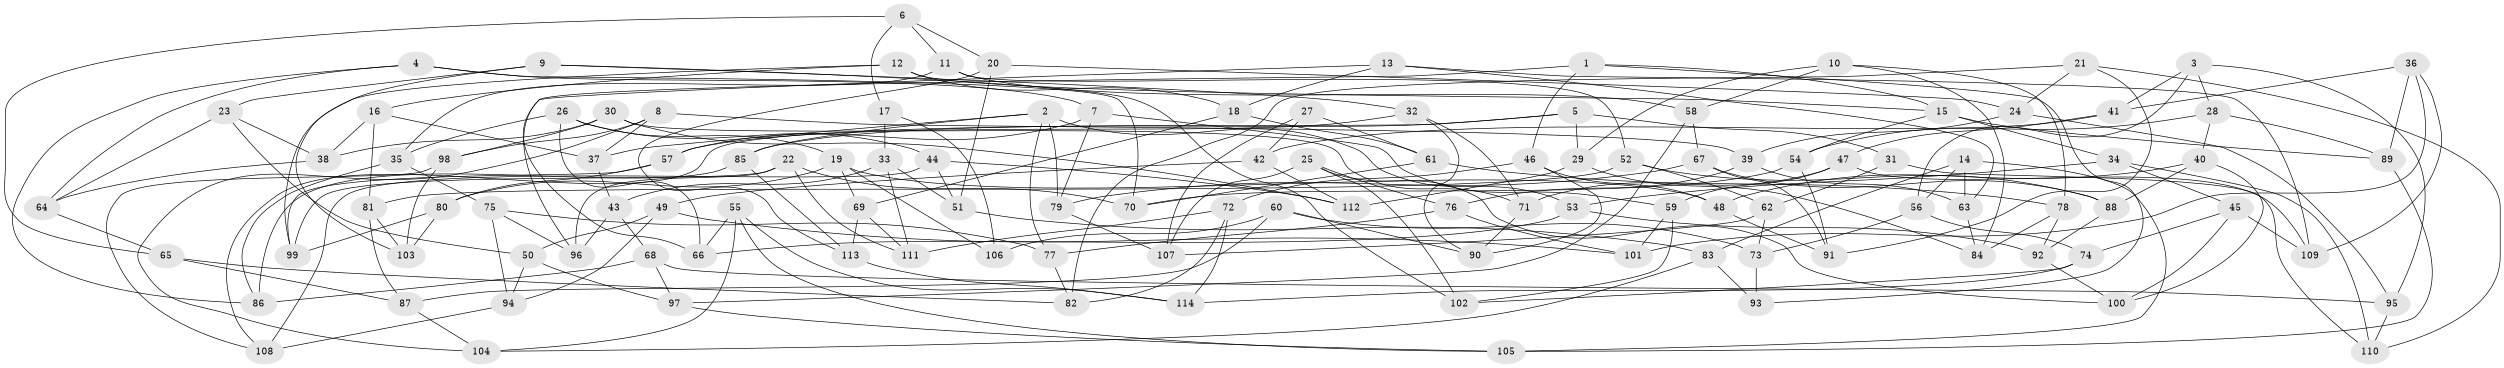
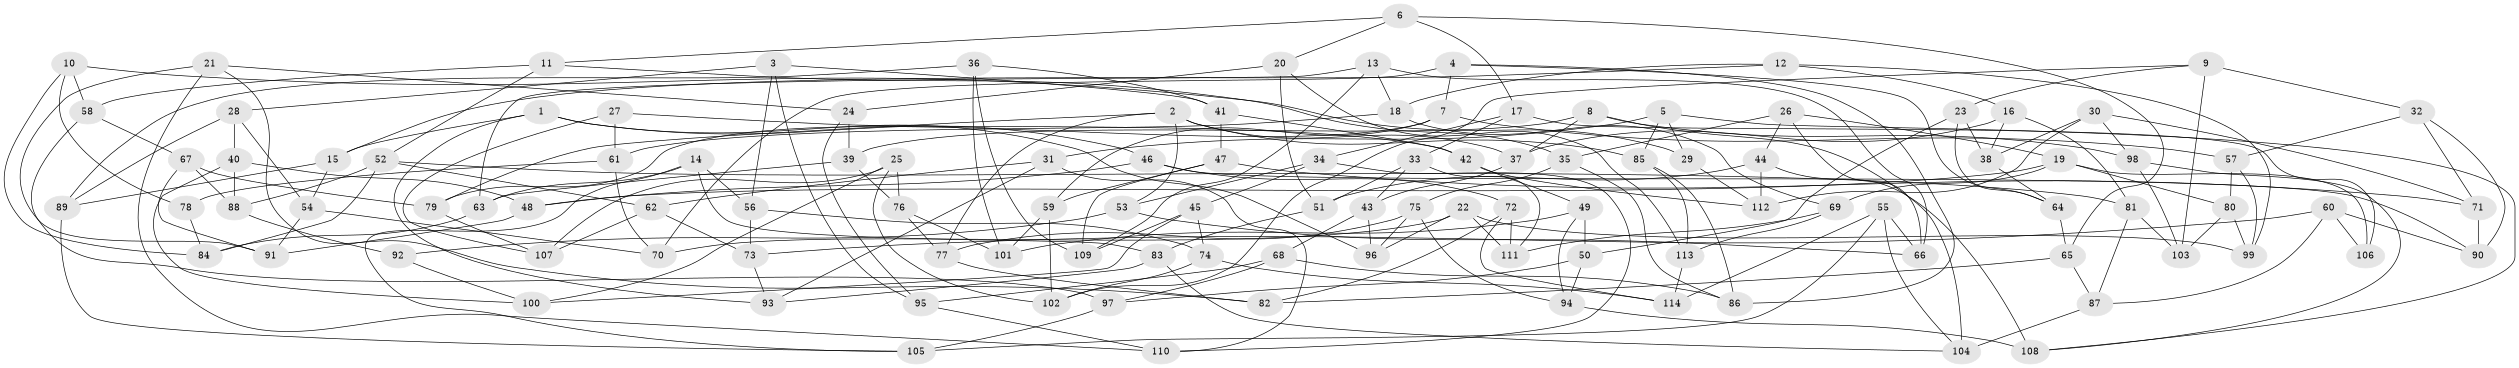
edge "15" -- "34": now "17" -- "34"
edge "29" -- "84": now "52" -- "84"
edge "31" -- "93": added
edge "78" -- "92": removed
